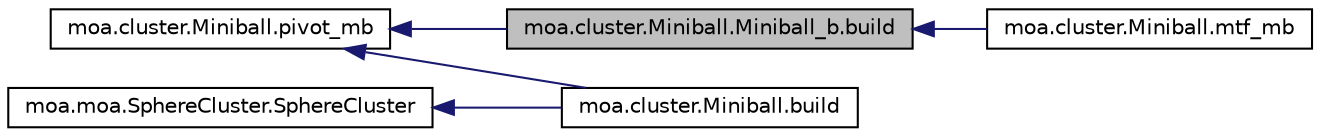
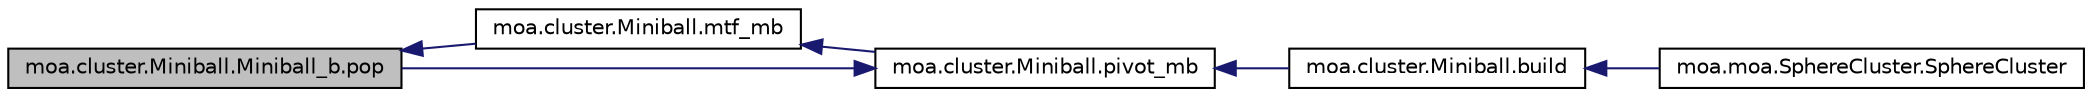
node "moa.cluster.Miniball.Miniball_b.build": label "moa.cluster.Miniball.Miniball_b.build" -> "moa.cluster.Miniball.Miniball_b.pop"
edge "moa.cluster.Miniball.pivot_mb" -> "moa.cluster.Miniball.mtf_mb": added
edge "moa.cluster.Miniball.build" -> "moa.moa.SphereCluster.SphereCluster": reversed
